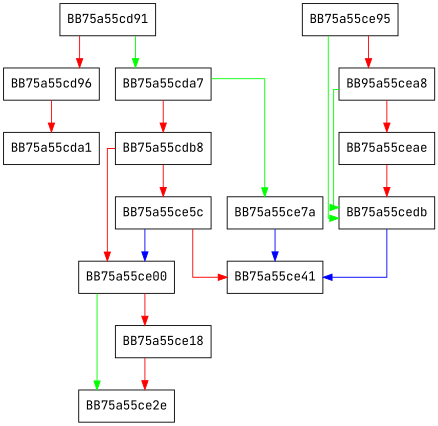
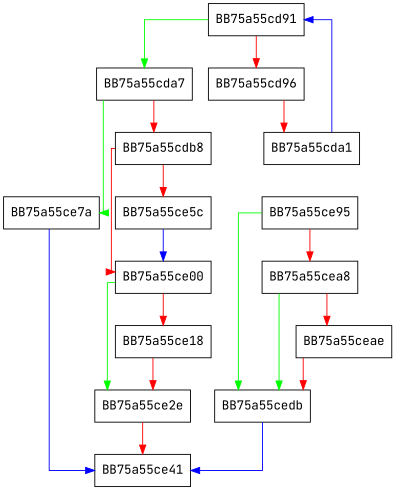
edge "BB75a55cda1" -> "BB75a55cd91": added
node "BB95a55cea8": label "BB95a55cea8" -> "BB75a55cea8"
edge "BB75a55ce5c" -> "BB75a55ce41": now "BB75a55ce2e" -> "BB75a55ce41"
